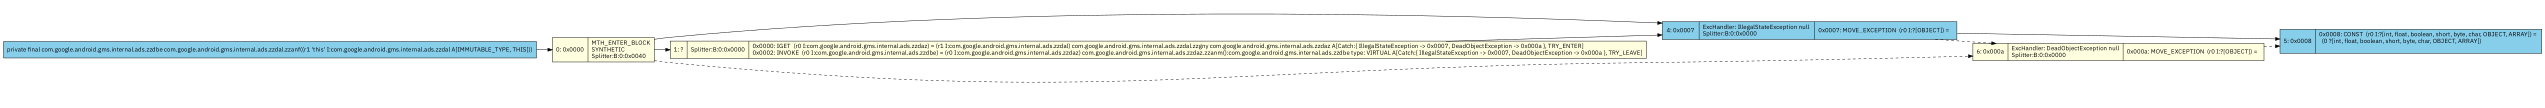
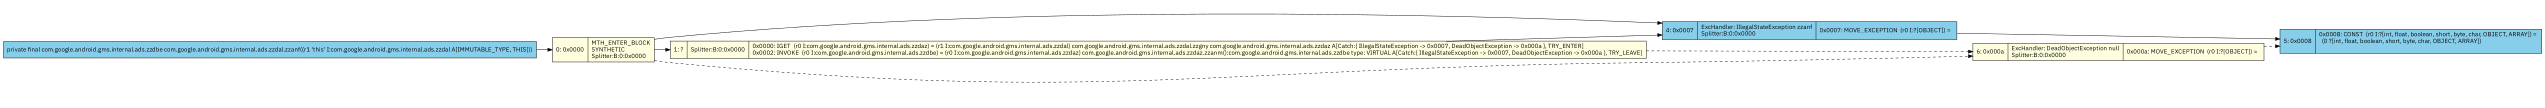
node "4: 0x0007": text "ExcHandler: IllegalStateException null" -> "ExcHandler: IllegalStateException zzanf"
edge "4: 0x0007" -> "6: 0x000a": now "1: ?" -> "6: 0x000a"
node "0: 0x0000": text "Splitter:B:0:0x0040" -> "Splitter:B:0:0x0000"
